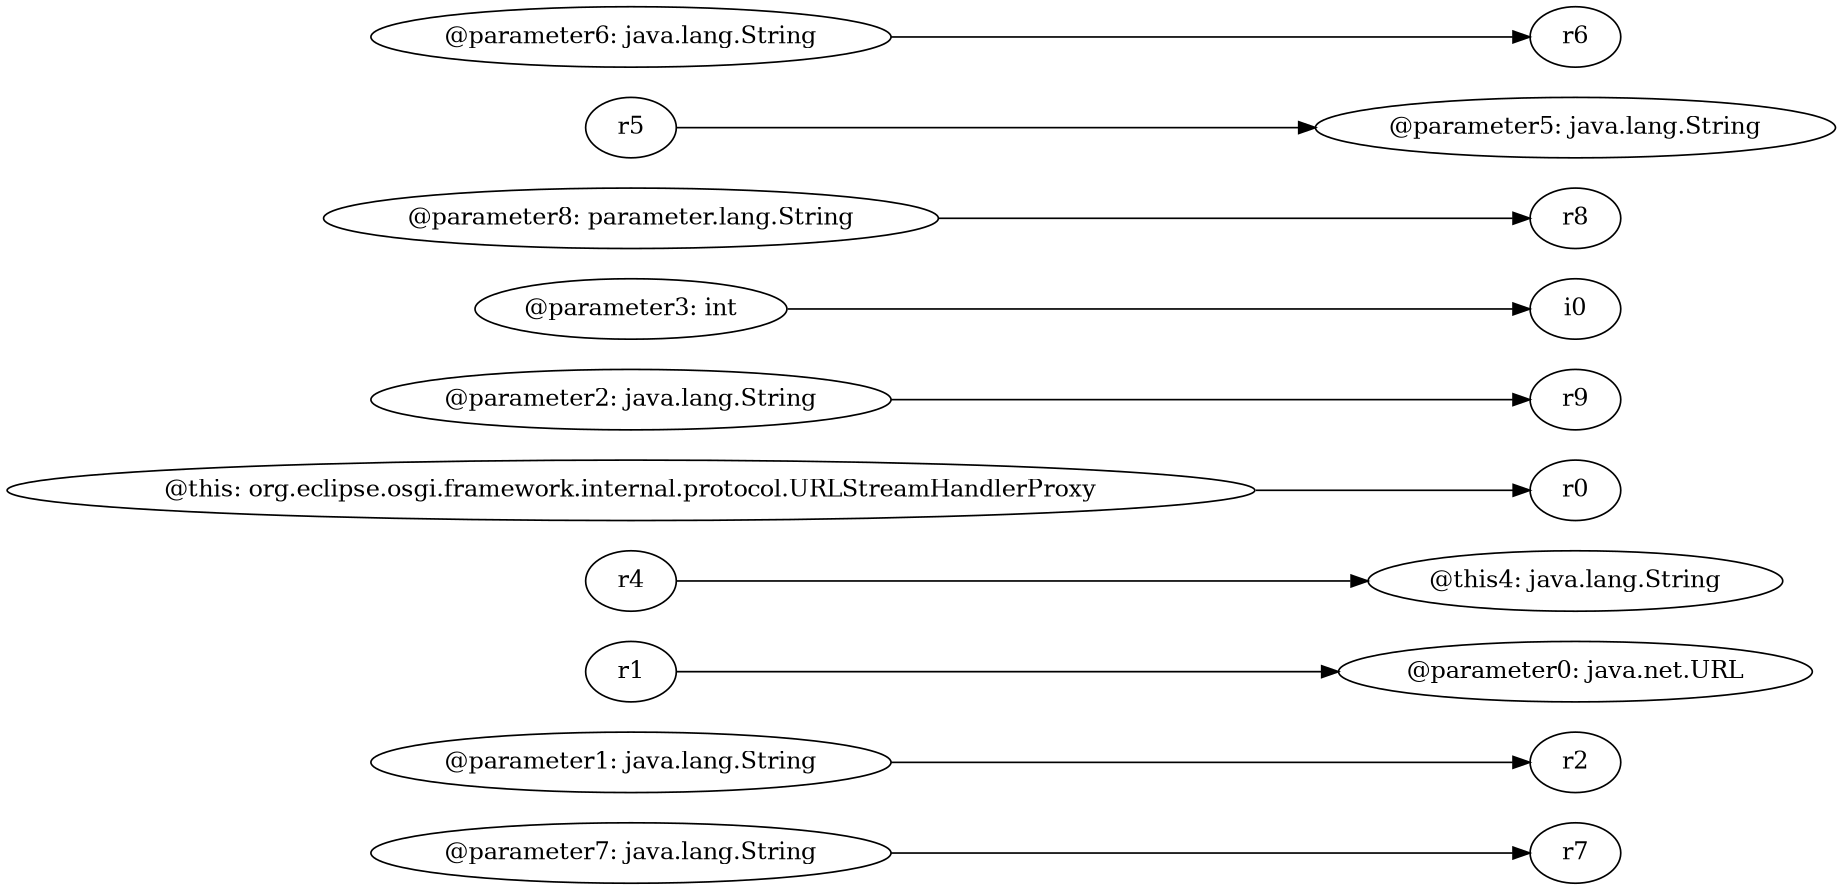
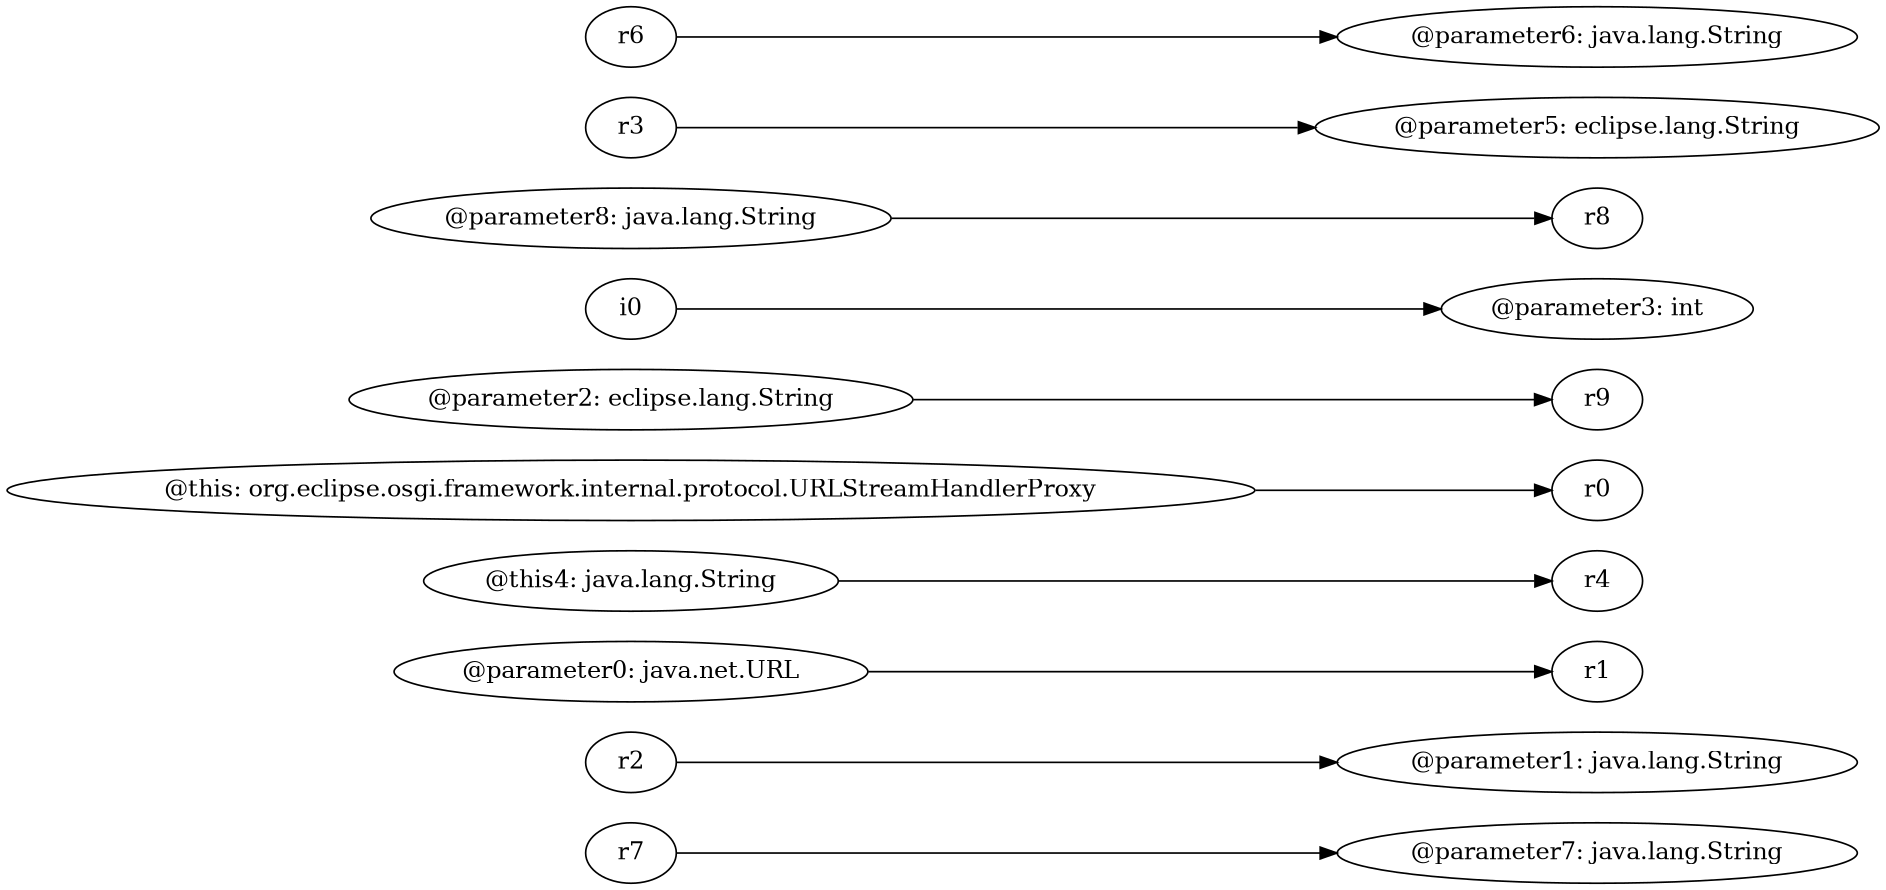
edge "@parameter6: java.lang.String" -> "r6": reversed
node "r5": label "r5" -> "r3"
node "@parameter5: java.lang.String": label "@parameter5: java.lang.String" -> "@parameter5: eclipse.lang.String"
node "@parameter8: parameter.lang.String": label "@parameter8: parameter.lang.String" -> "@parameter8: java.lang.String"
edge "@parameter3: int" -> "i0": reversed
node "@parameter2: java.lang.String": label "@parameter2: java.lang.String" -> "@parameter2: eclipse.lang.String"
edge "r4" -> "@this4: java.lang.String": reversed
edge "r1" -> "@parameter0: java.net.URL": reversed
edge "@parameter1: java.lang.String" -> "r2": reversed
edge "@parameter7: java.lang.String" -> "r7": reversed
